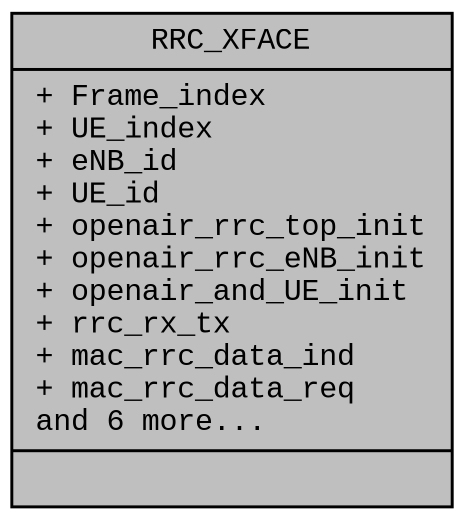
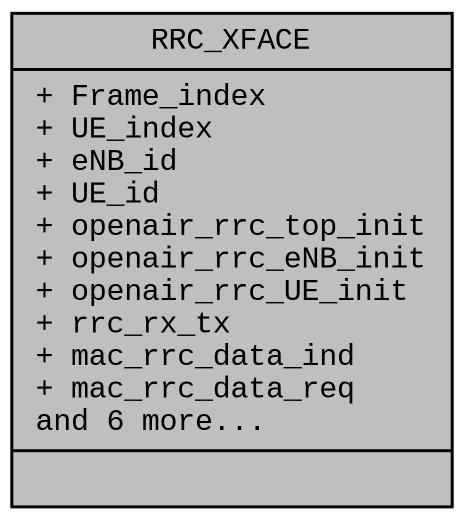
node "RRC_XFACE": text "+ openair_and_UE_init" -> "+ openair_rrc_UE_init"
